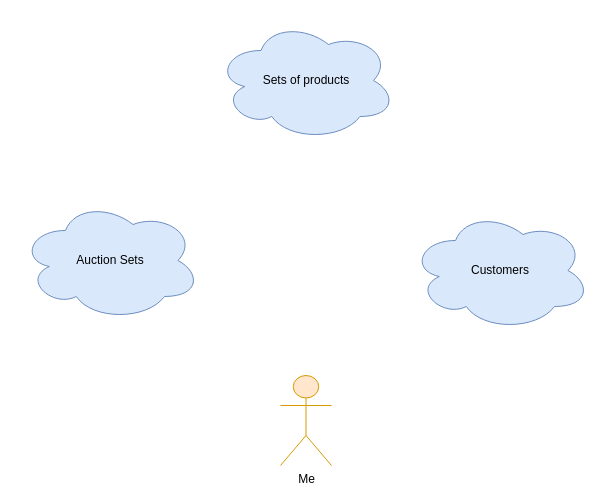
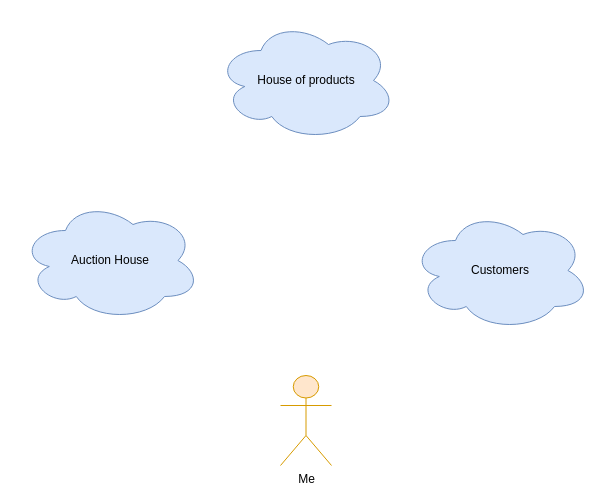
node "Sets of products": label "Sets of products" -> "House of products"
node "Auction Sets": label "Auction Sets" -> "Auction House"
